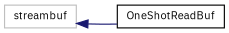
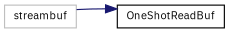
edge "OneShotReadBuf" -> "streambuf": reversed
